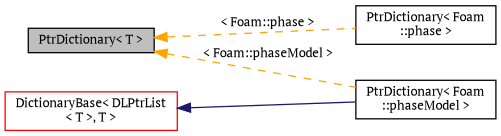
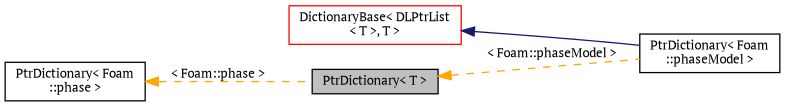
edge "PtrDictionary< Foam ::phase >" -> "PtrDictionary< T >": reversed
